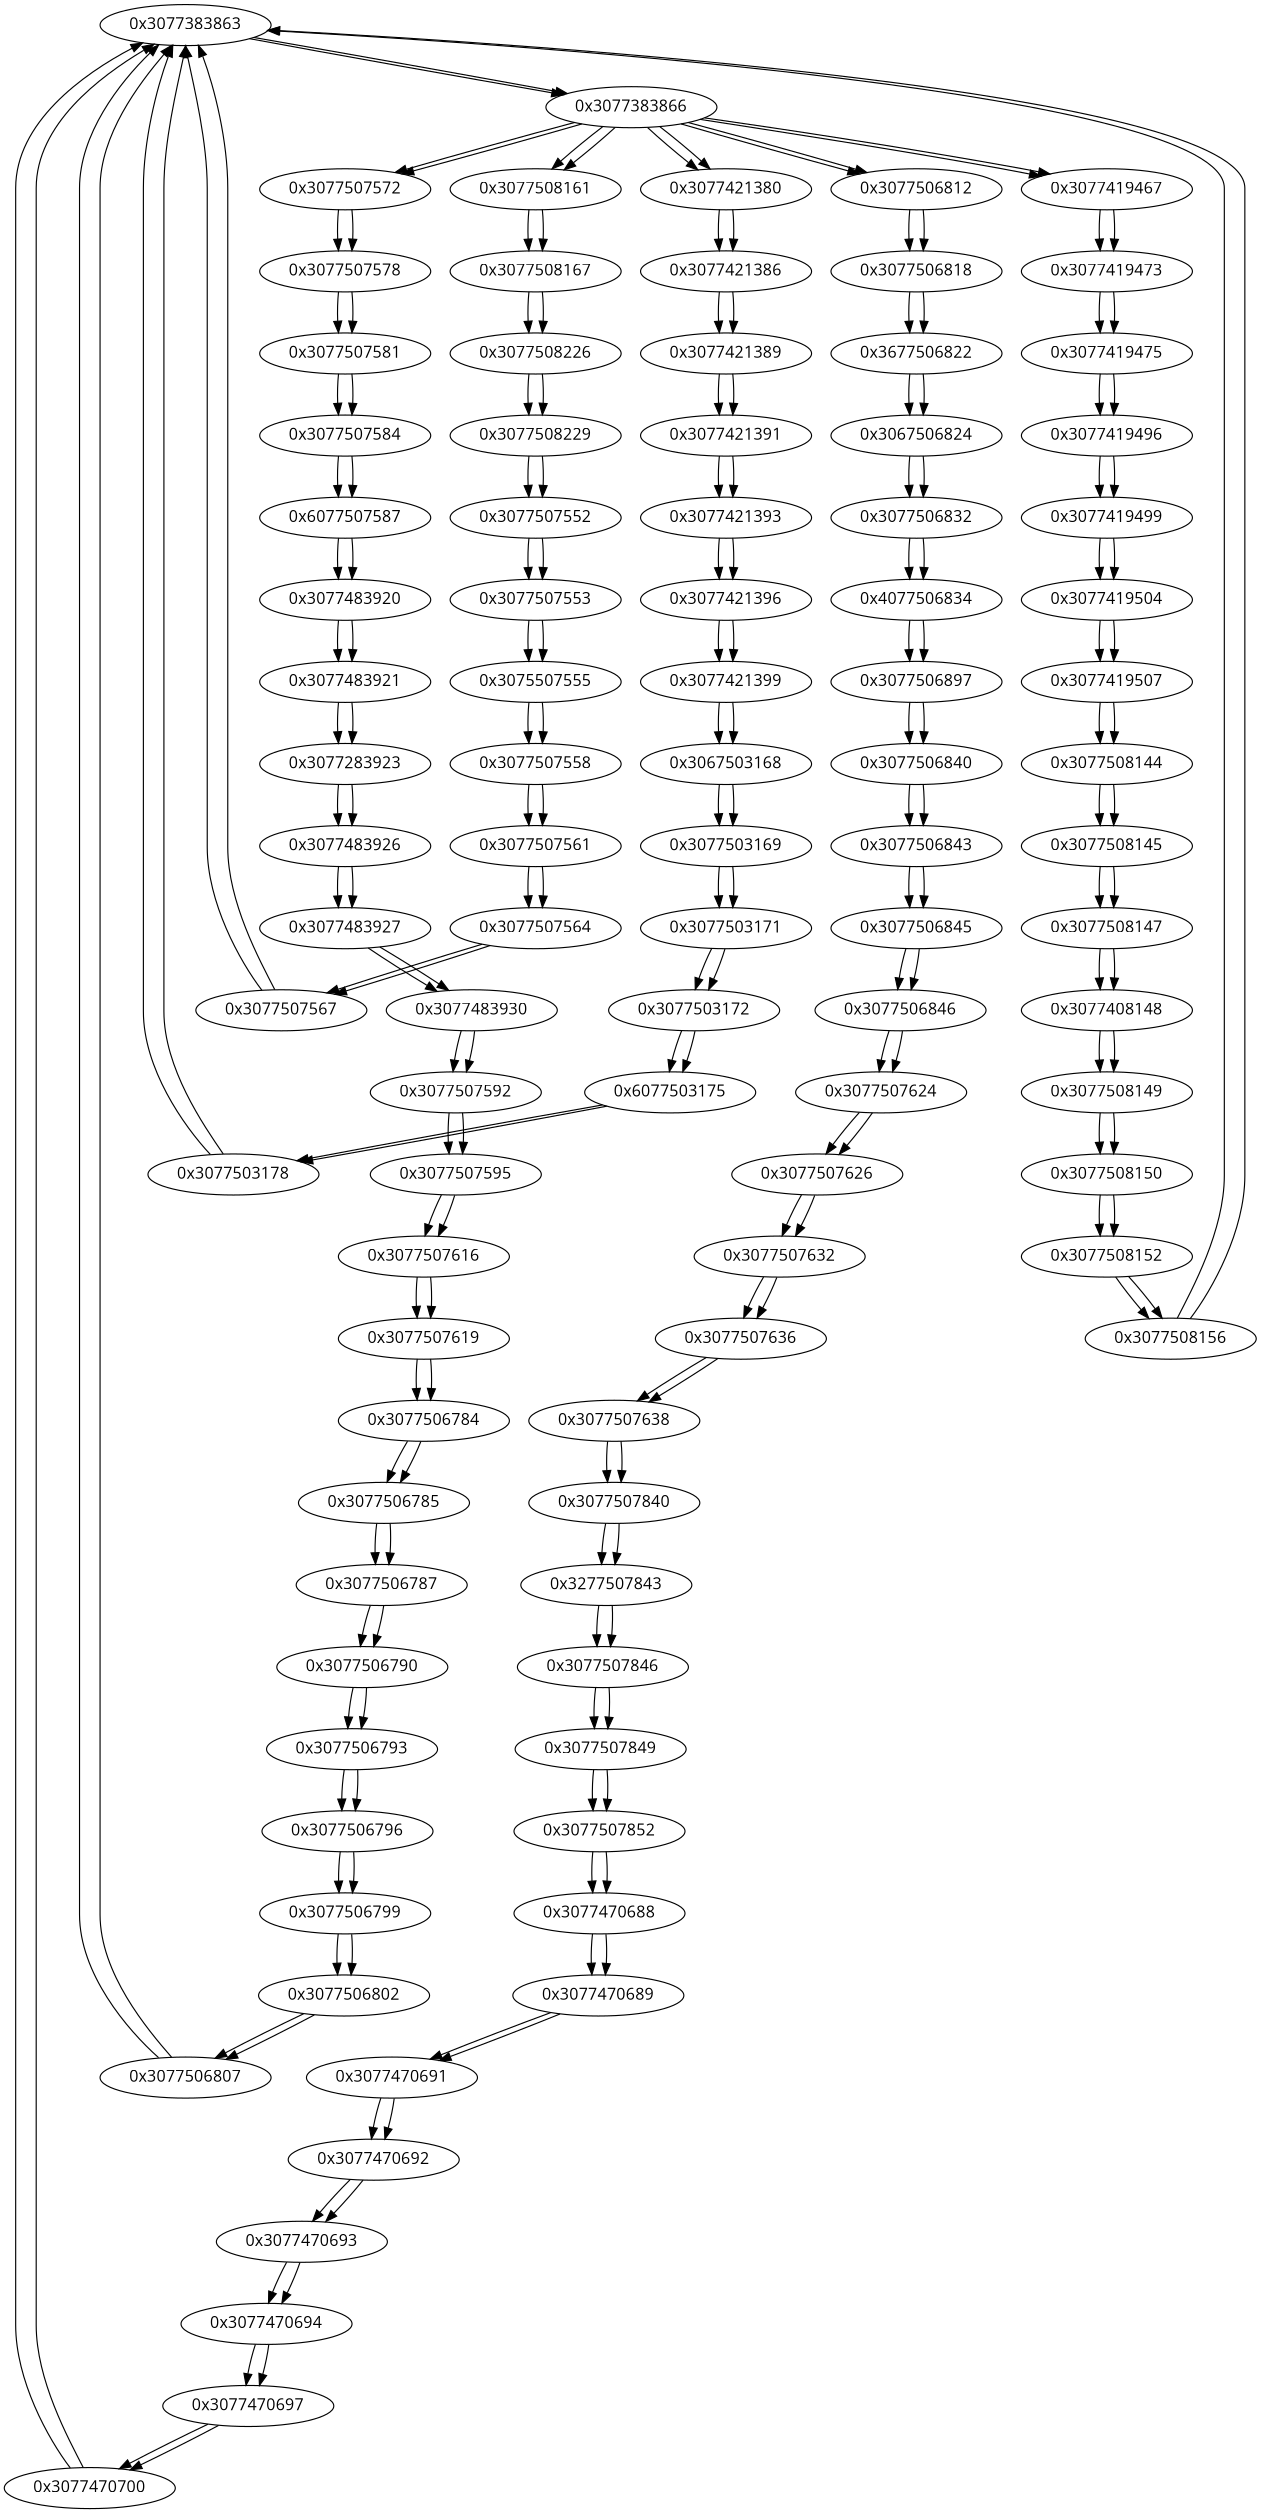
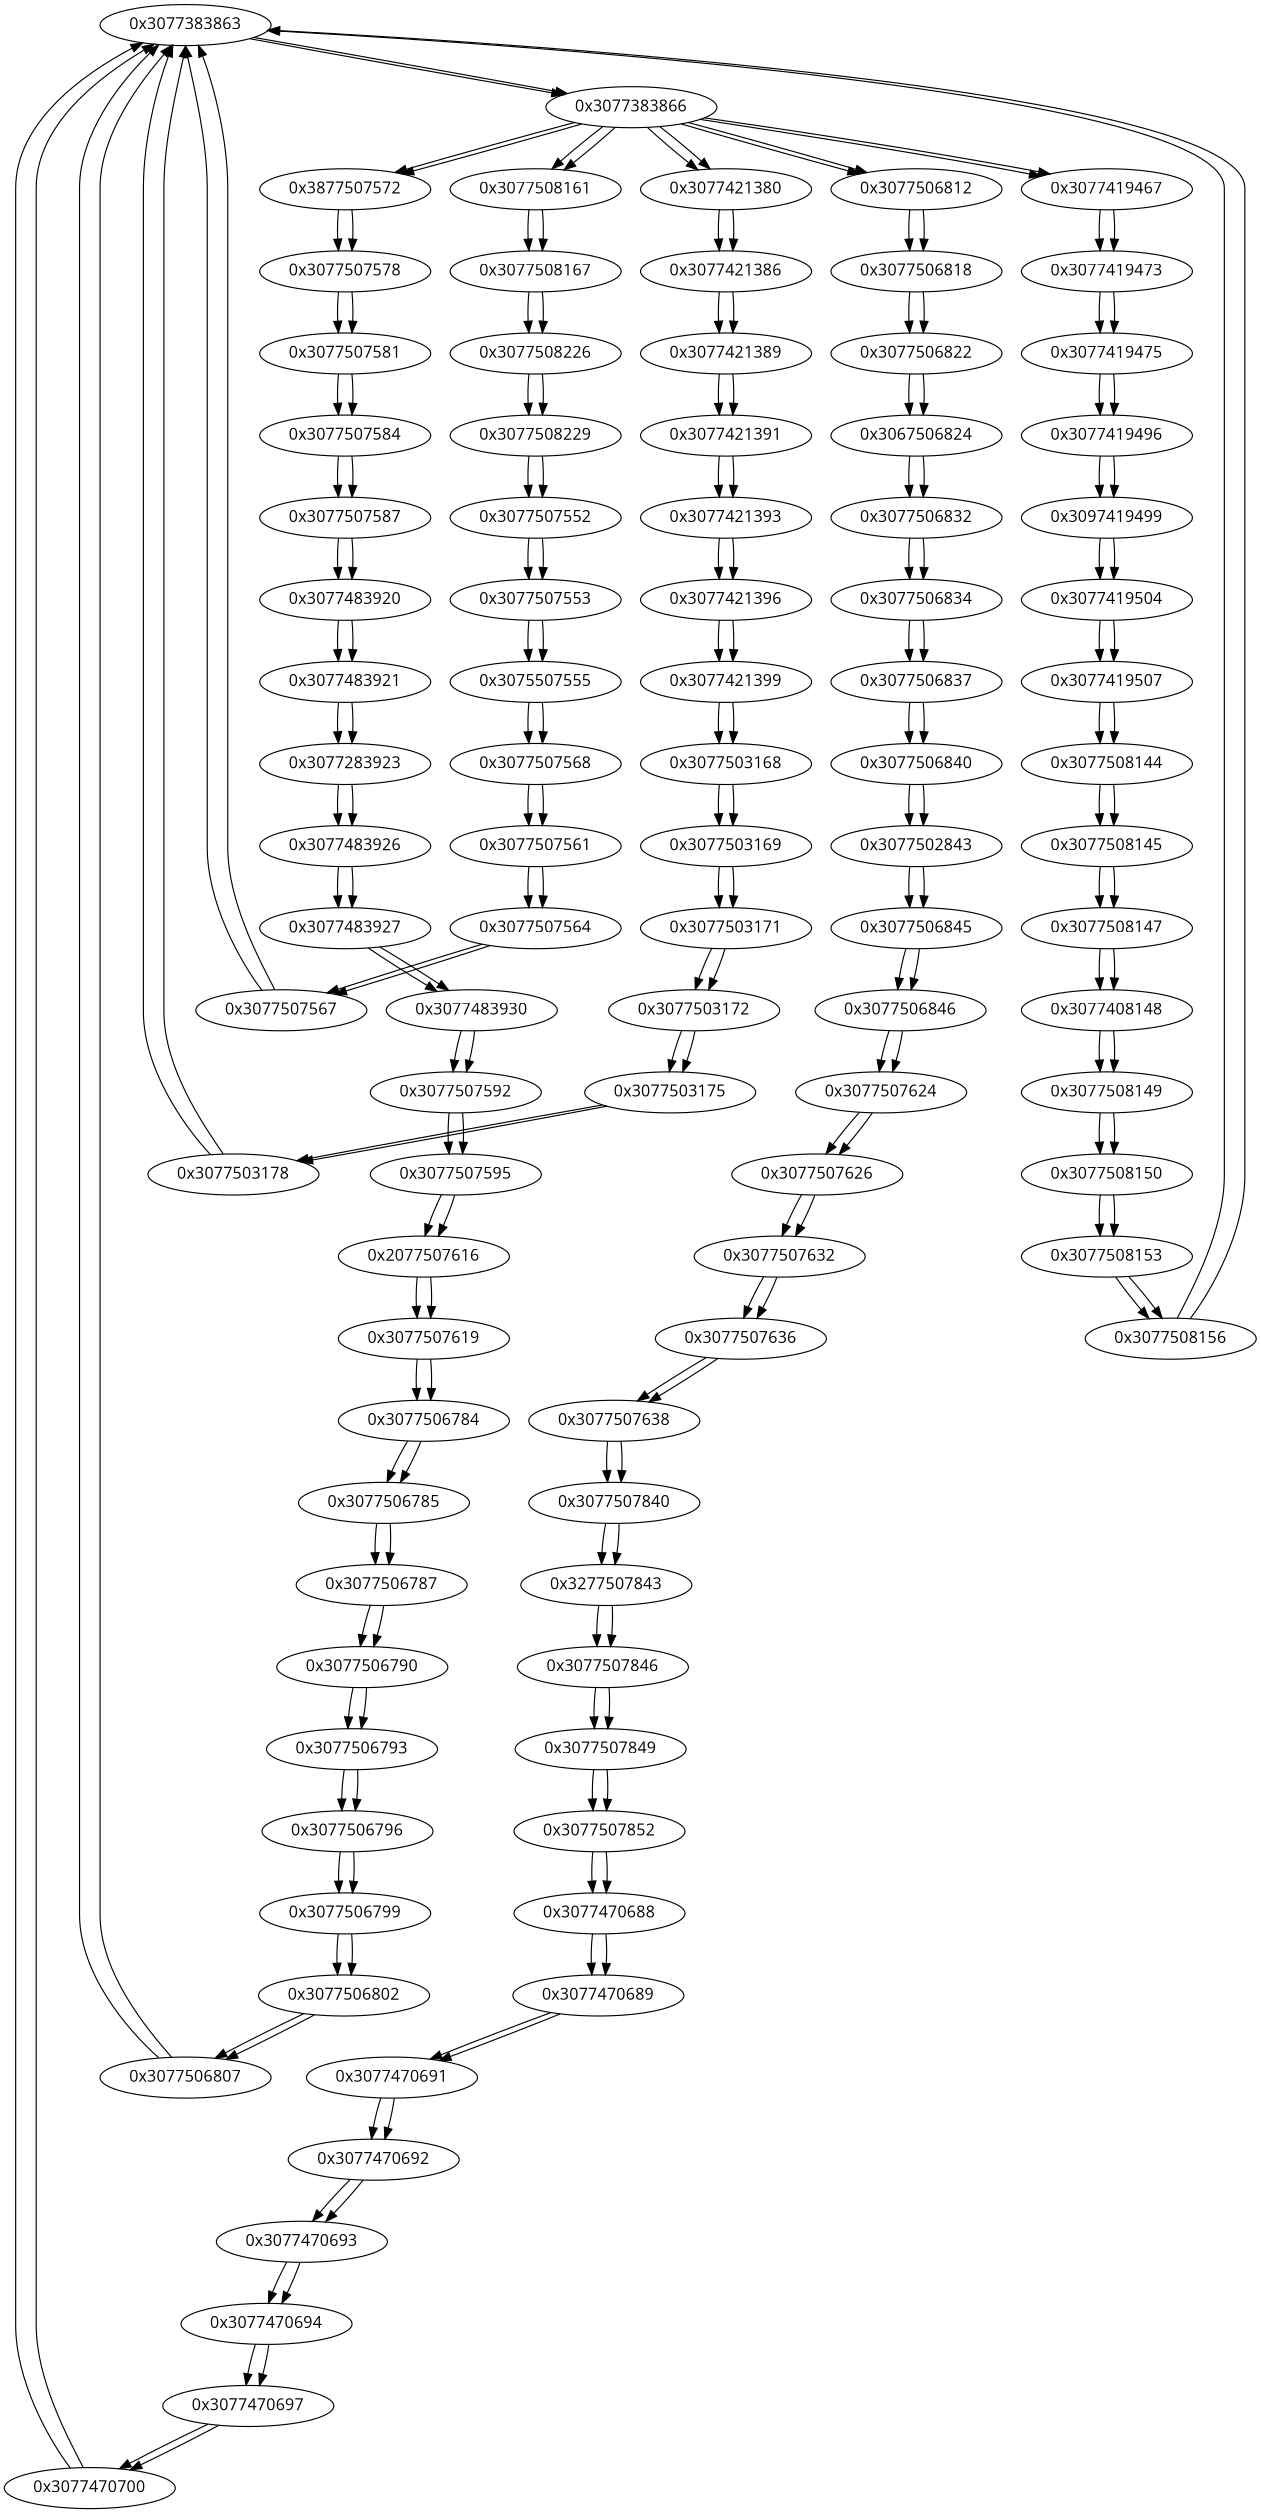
node "0x3077507572": label "0x3077507572" -> "0x3877507572"
node "0x3677506822": label "0x3677506822" -> "0x3077506822"
node "0x6077507587": label "0x6077507587" -> "0x3077507587"
node "0x3077419499": label "0x3077419499" -> "0x3097419499"
node "0x4077506834": label "0x4077506834" -> "0x3077506834"
node "0x3077506897": label "0x3077506897" -> "0x3077506837"
node "0x3077507558": label "0x3077507558" -> "0x3077507568"
node "0x3067503168": label "0x3067503168" -> "0x3077503168"
node "0x3077506843": label "0x3077506843" -> "0x3077502843"
node "0x6077503175": label "0x6077503175" -> "0x3077503175"
node "0x3077507616": label "0x3077507616" -> "0x2077507616"
node "0x3077508152": label "0x3077508152" -> "0x3077508153"
